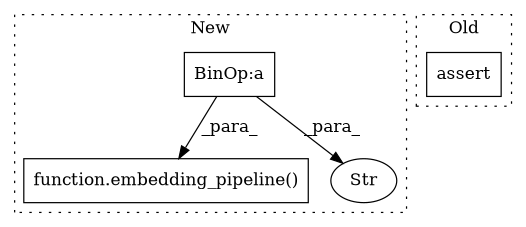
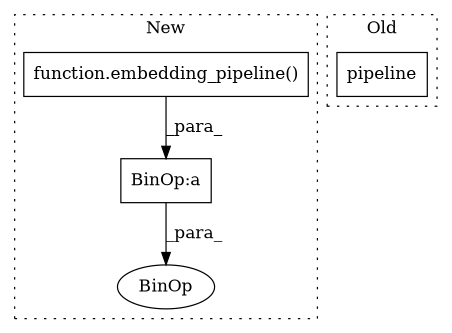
node "assert": label "assert" -> "pipeline"
edge "BinOp:a" -> "function.embedding_pipeline()": reversed
node "Str": label "Str" -> "BinOp"
